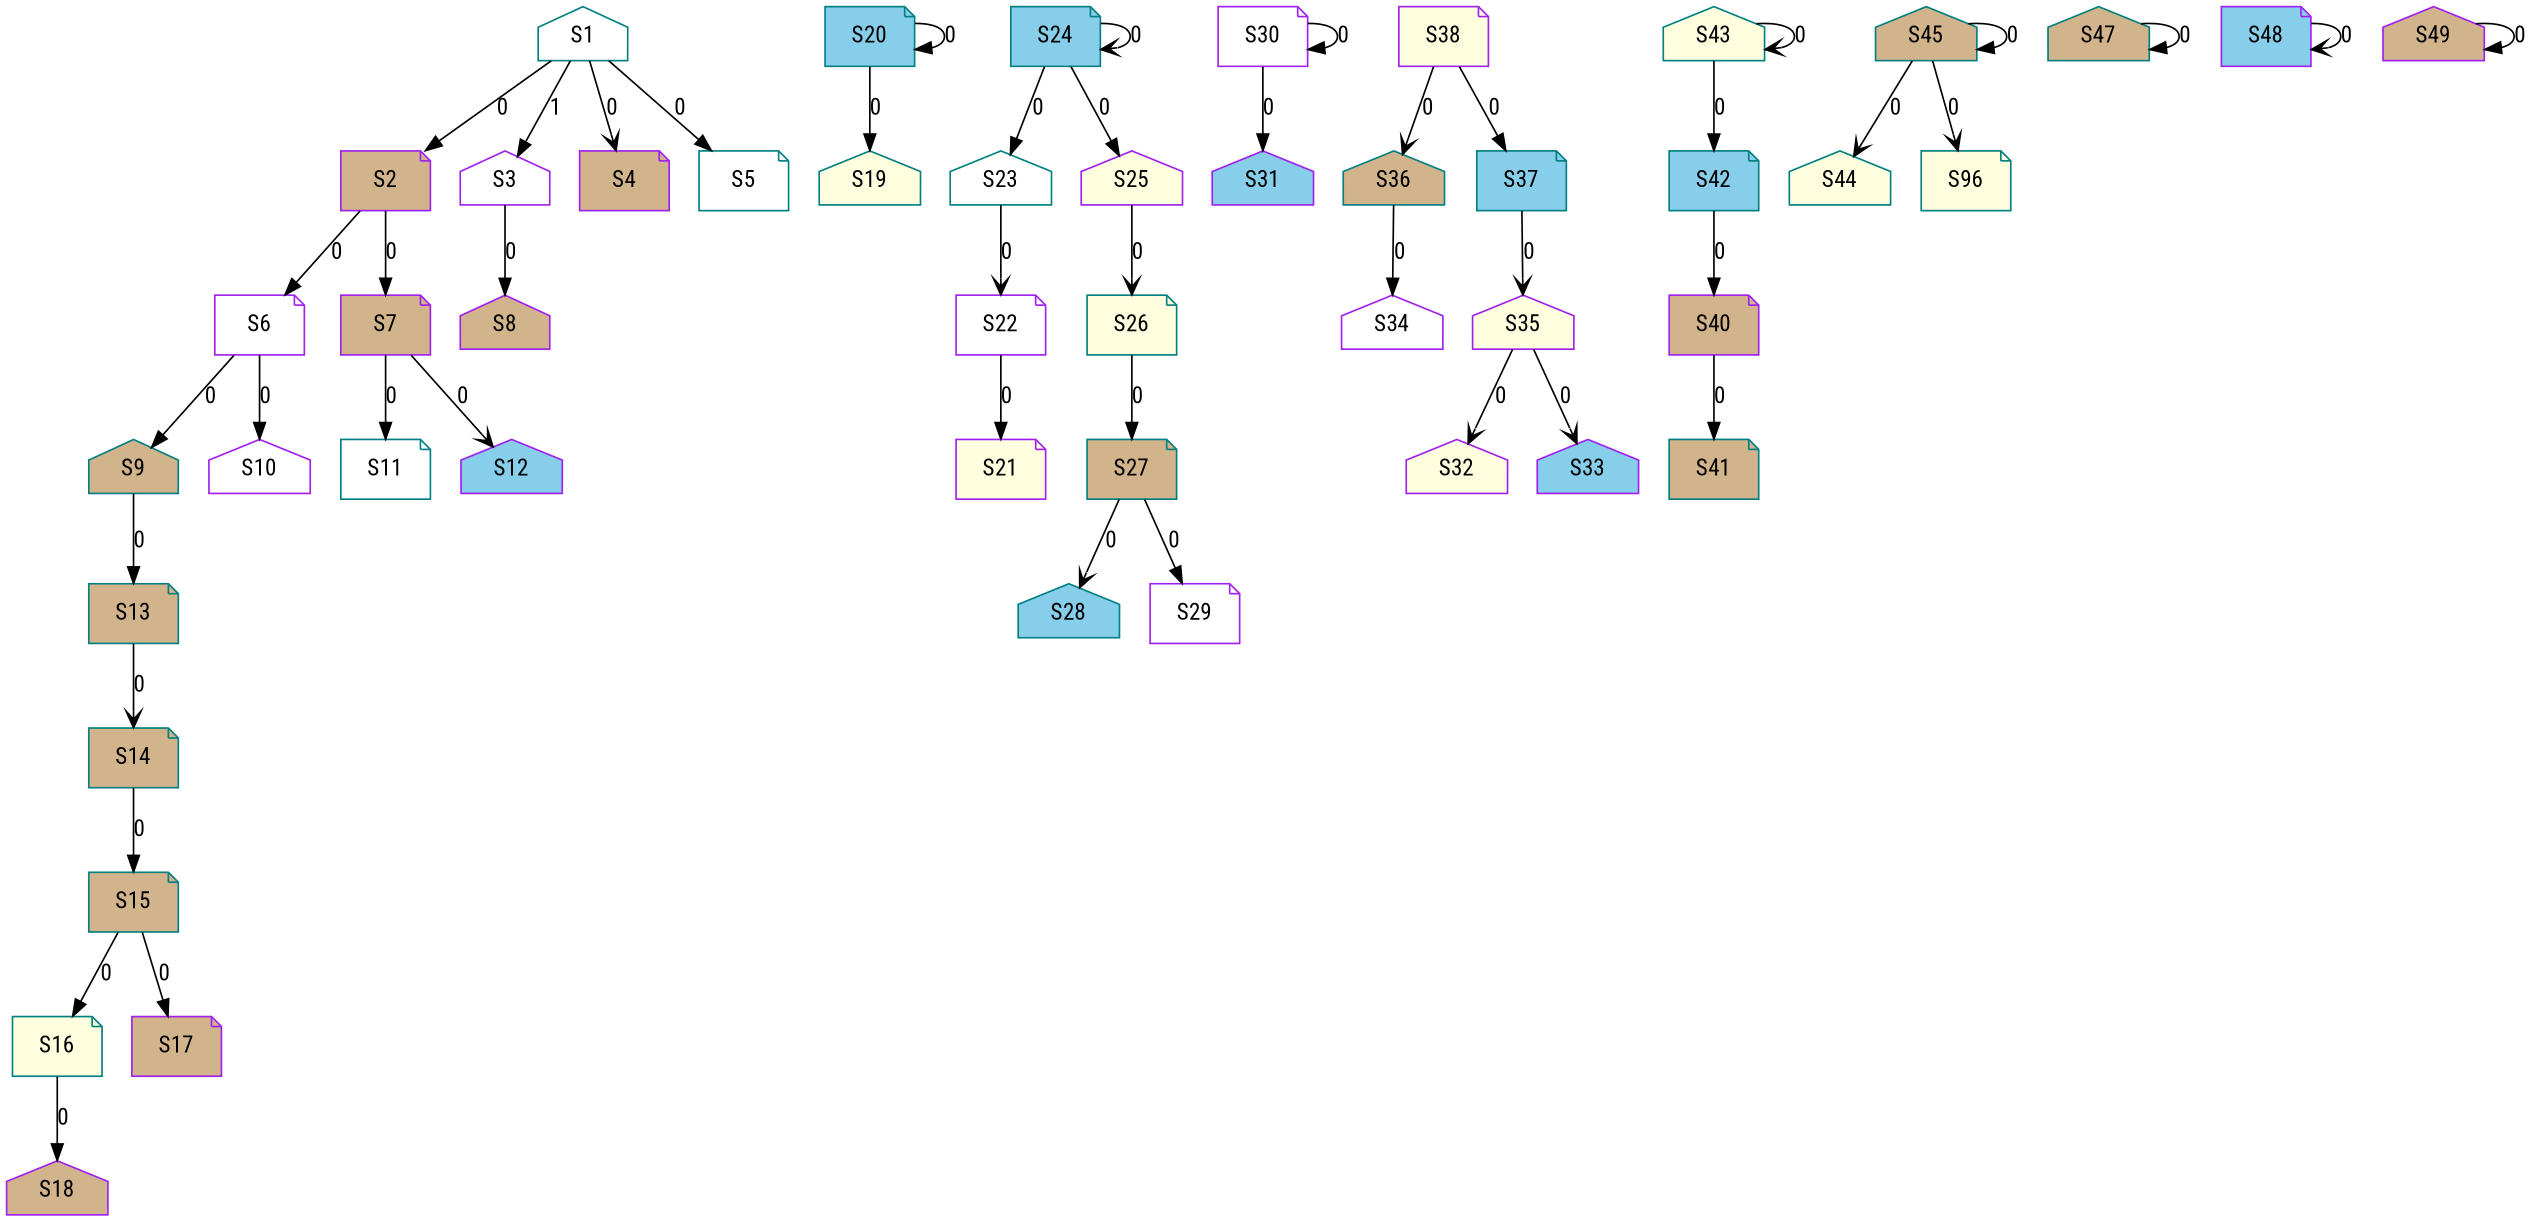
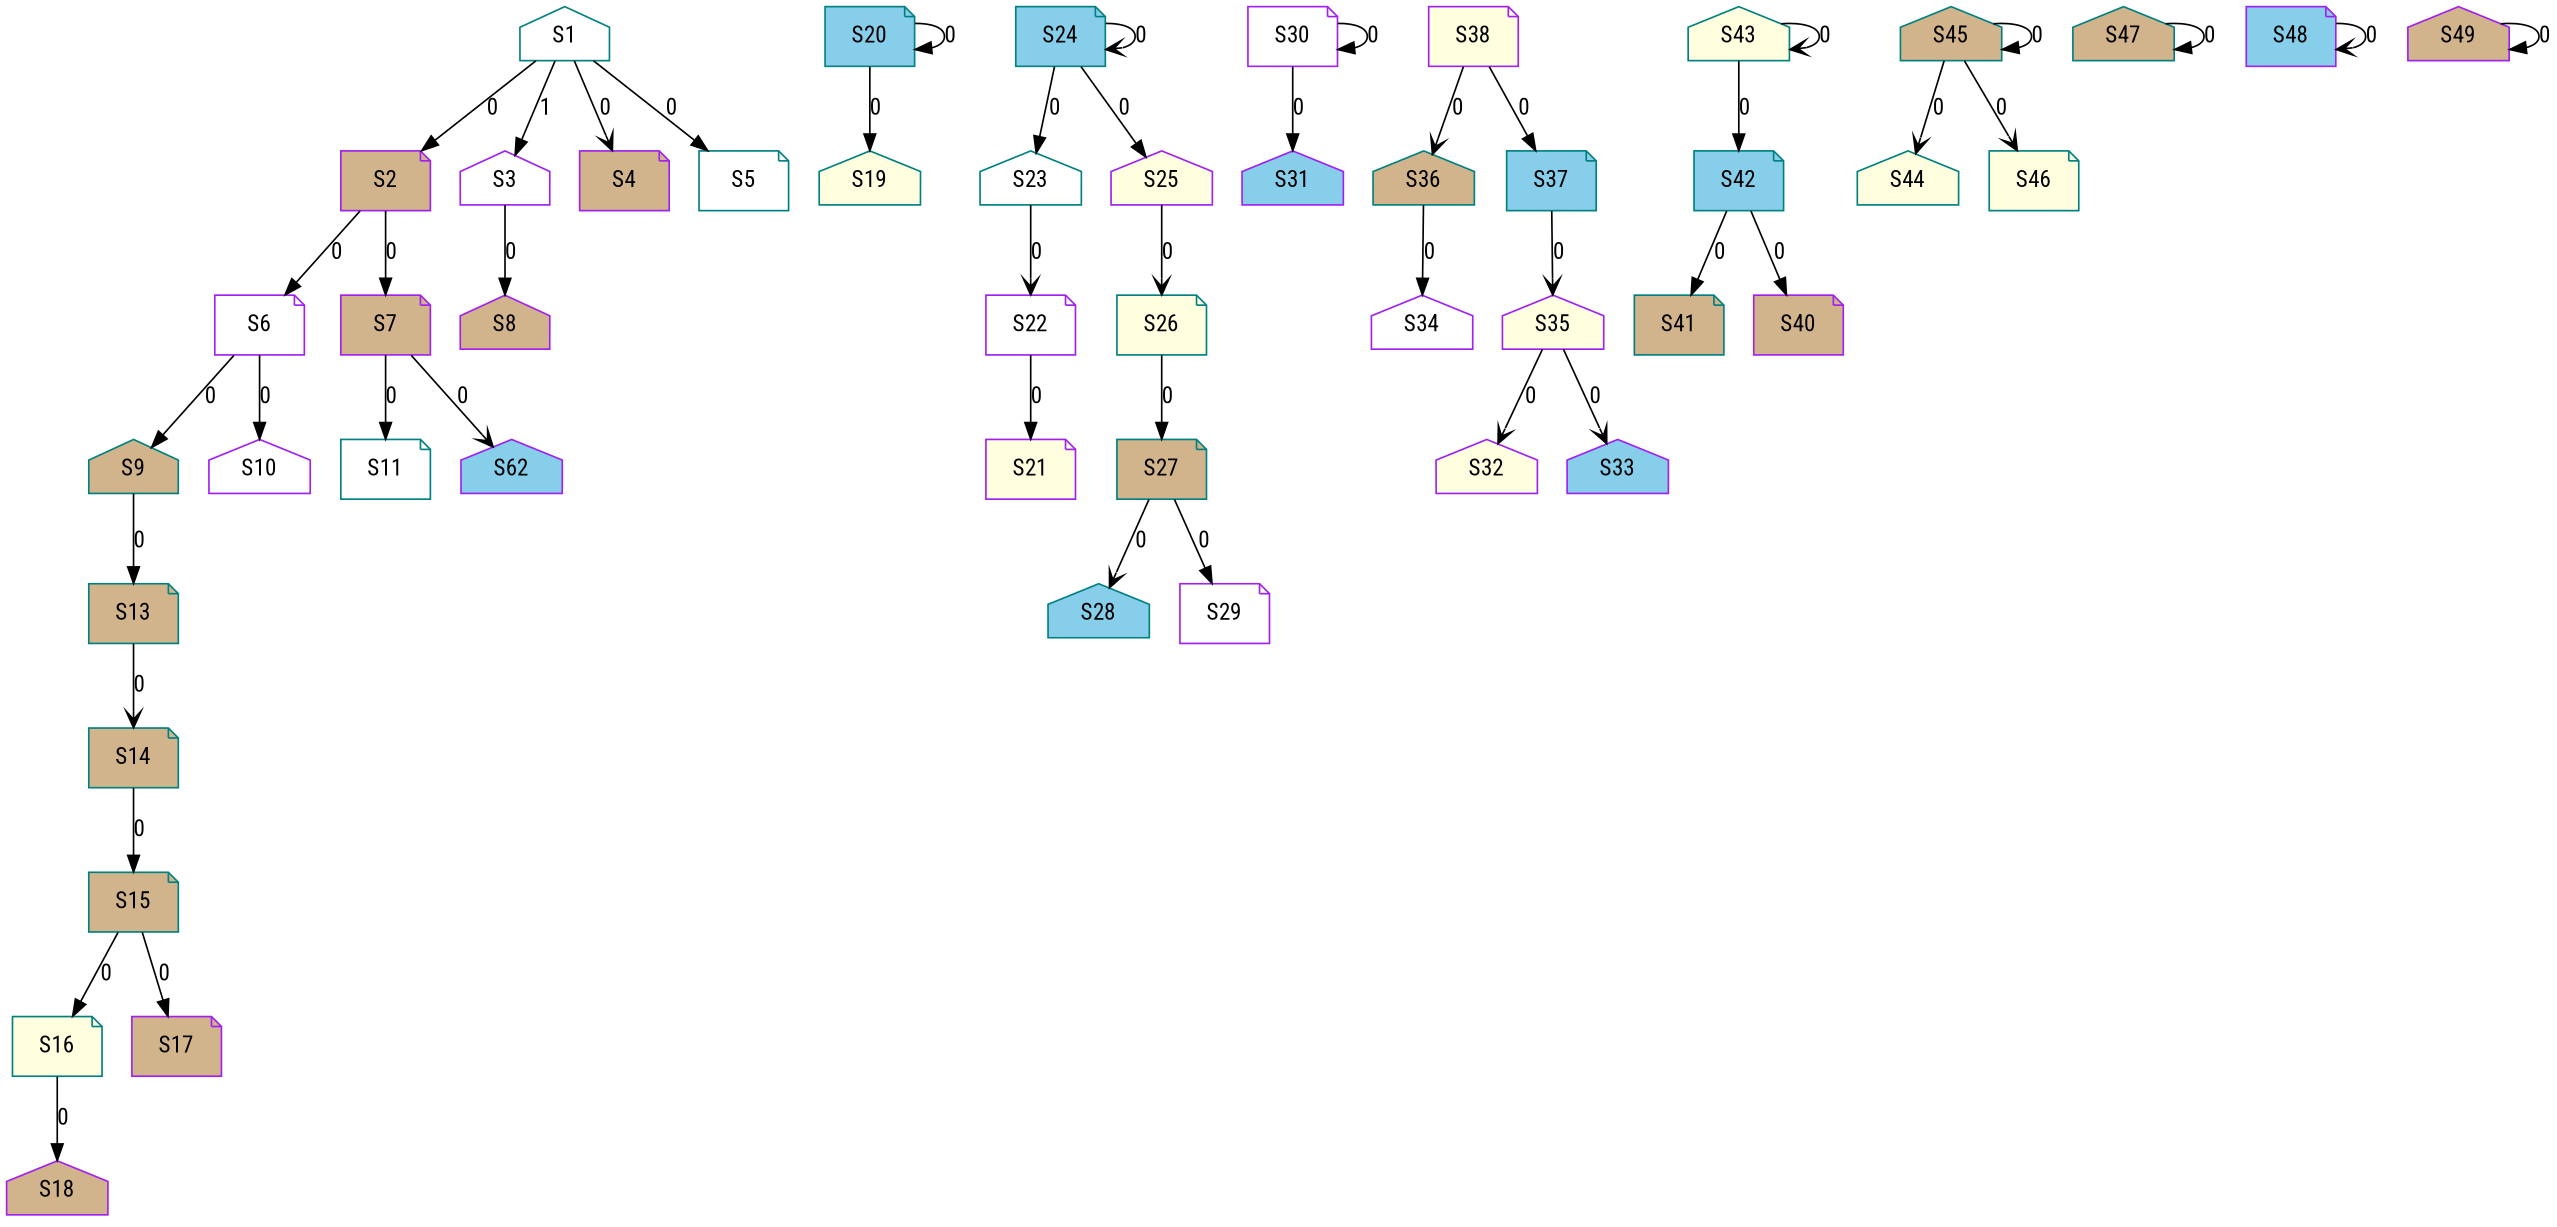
node "S96": label "S96" -> "S46"
edge "S40" -> "S41": now "S42" -> "S41"
node "S12": label "S12" -> "S62"
